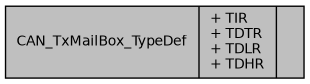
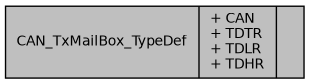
node "CAN_TxMailBox_TypeDef": text "+ TIR" -> "+ CAN"
